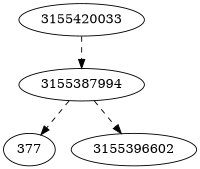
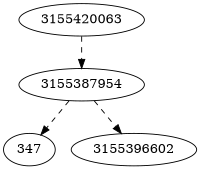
node "3155420033": label "3155420033" -> "3155420063"
node "3155387994": label "3155387994" -> "3155387954"
node "377": label "377" -> "347"
